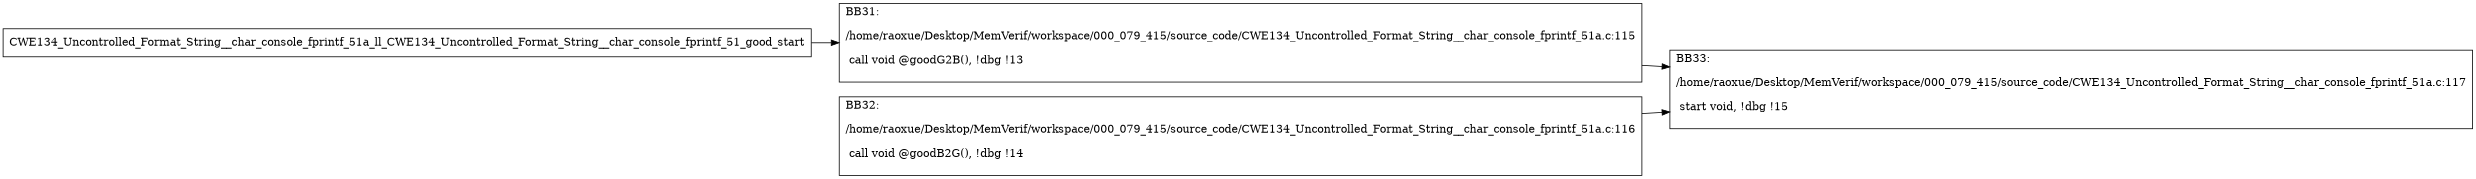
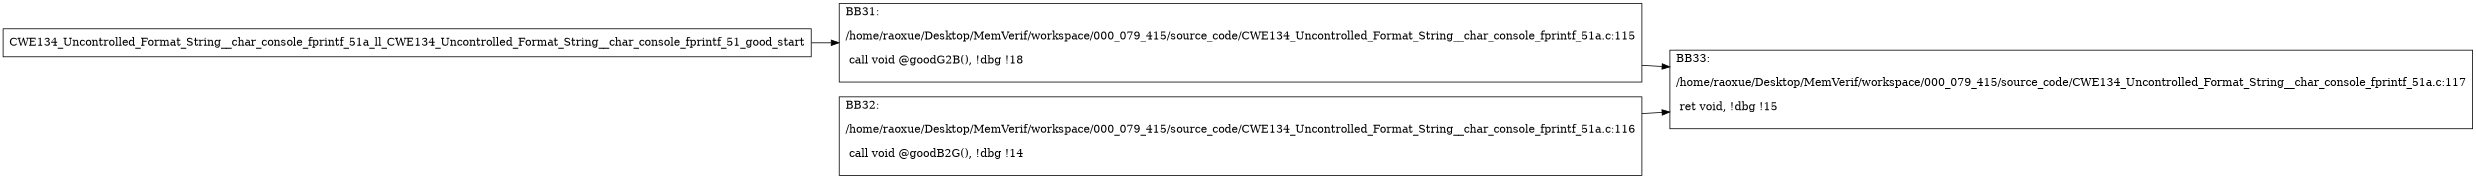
node "BB31:": text "call void @goodG2B(), !dbg !13" -> "call void @goodG2B(), !dbg !18"
node "BB33:": text "start void, !dbg !15" -> "ret void, !dbg !15"
